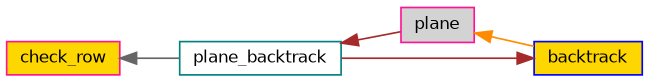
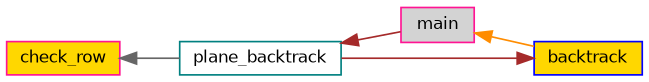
node "plane": label "plane" -> "main"
